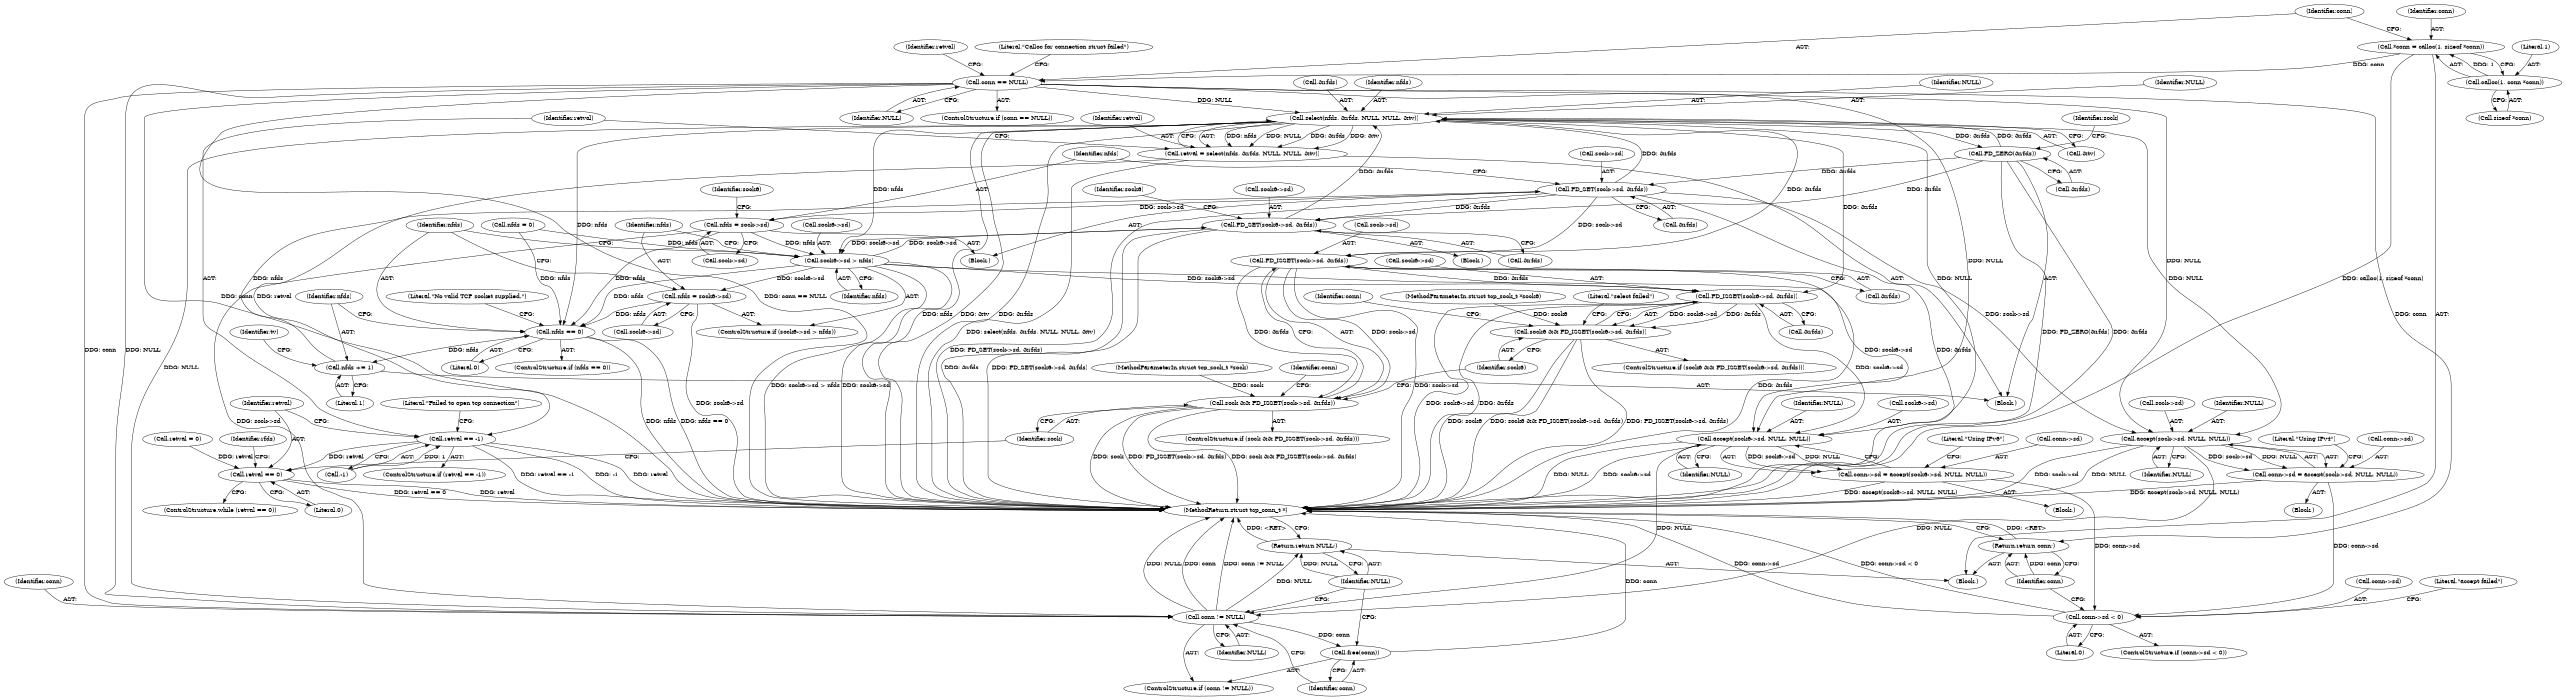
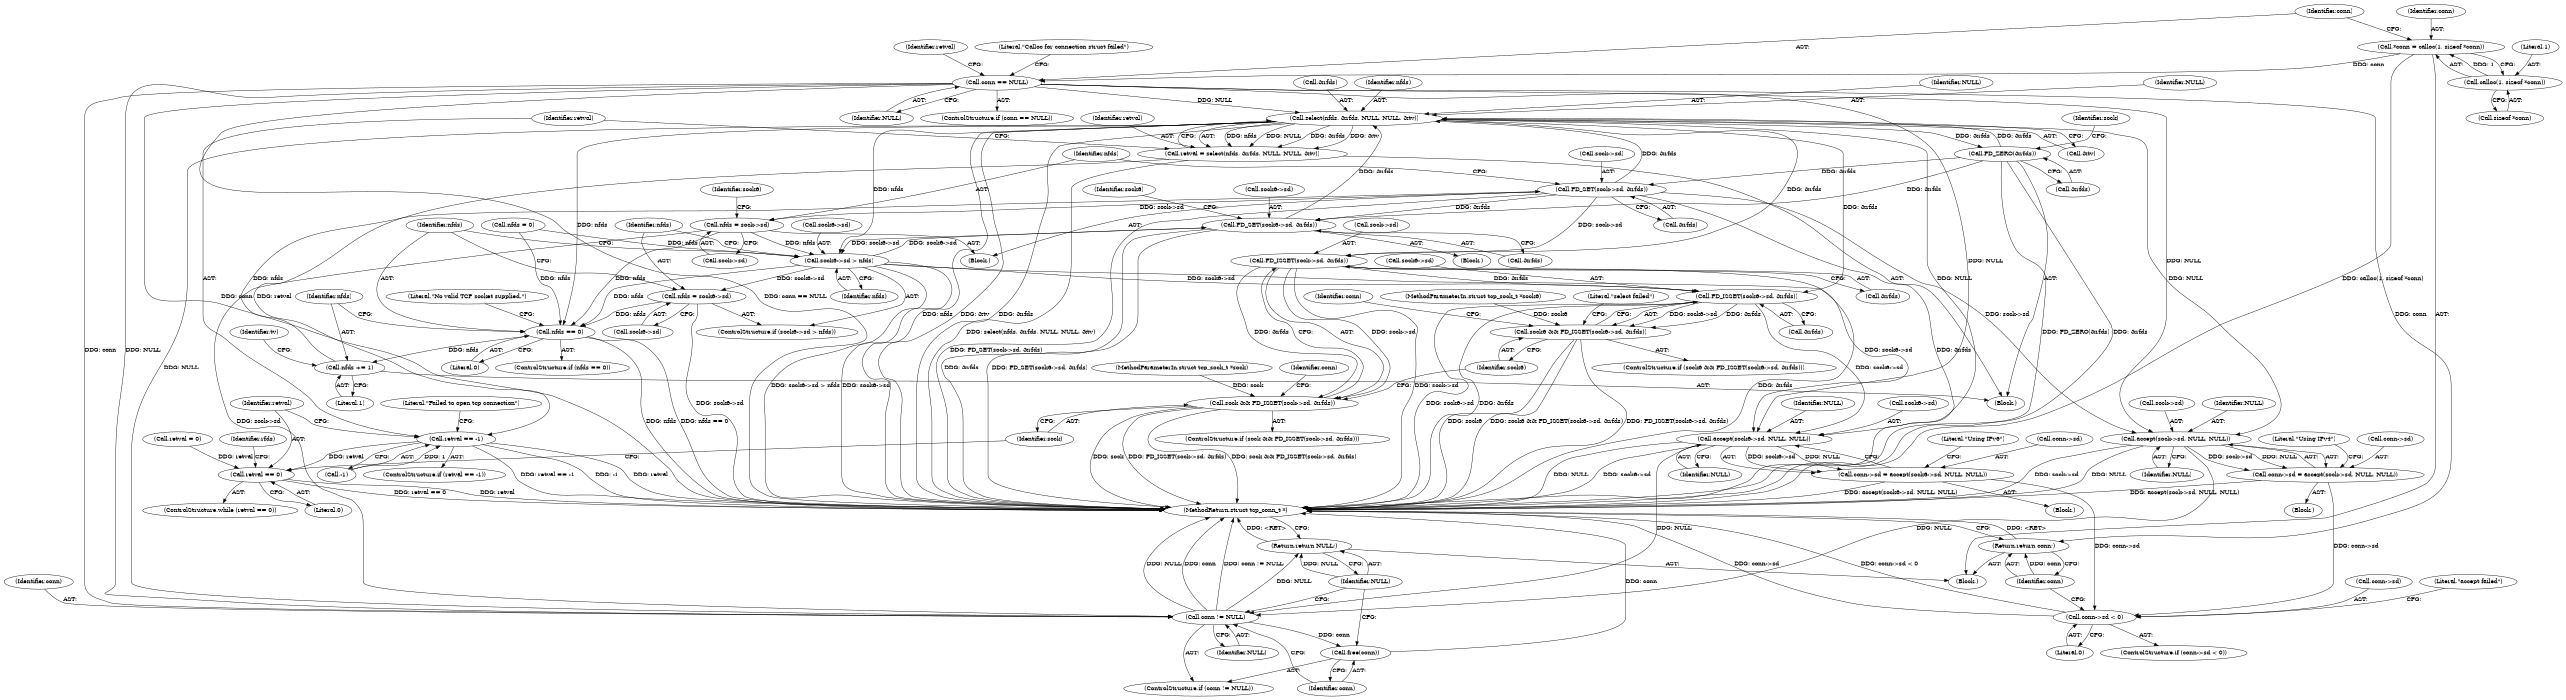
node "(Call,calloc(1, conn *conn))": label "(Call,calloc(1, conn *conn))" -> "(Call,calloc(1, sizeof *conn))"
edge "(Call,retval == 0)" -> "(ControlStructure,while (retval == 0))": label "CFG: " -> "AST: "
